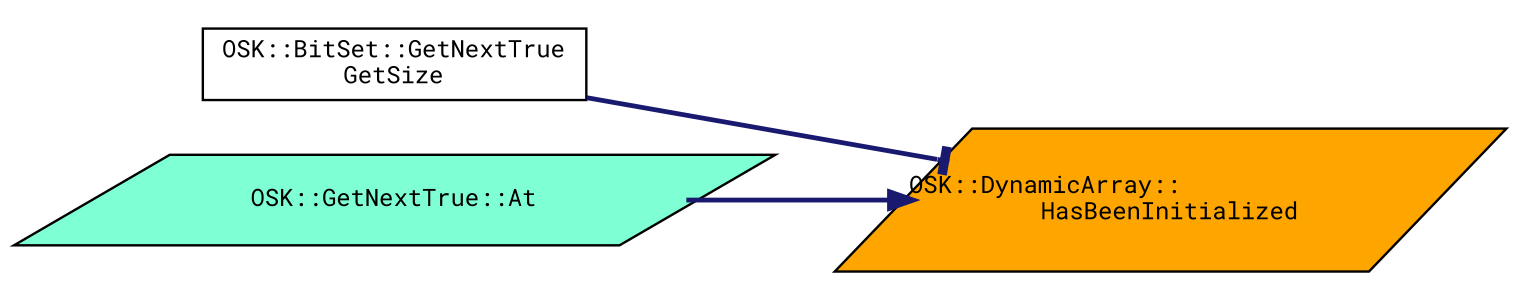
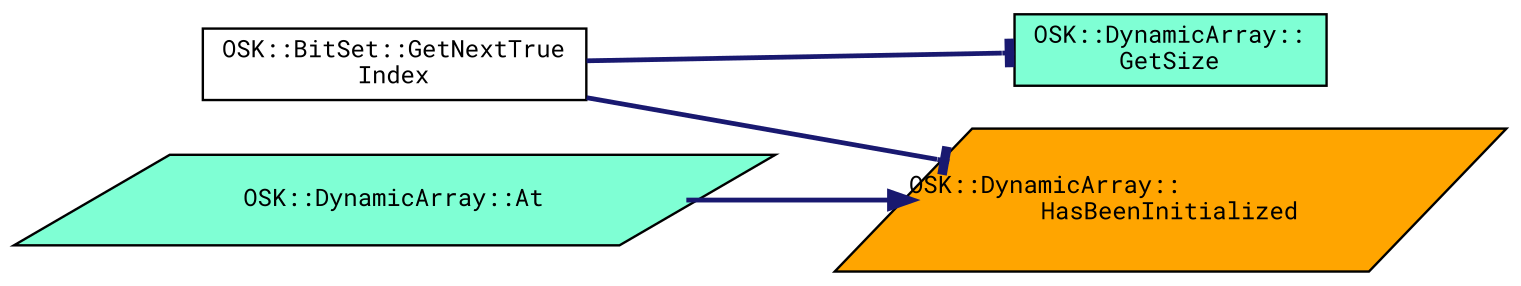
node "OSK::DynamicArray:: GetSize": added
node "OSK::BitSet::GetNextTrue GetSize": label "OSK::BitSet::GetNextTrue GetSize" -> "OSK::BitSet::GetNextTrue Index"
node "OSK::GetNextTrue::At": label "OSK::GetNextTrue::At" -> "OSK::DynamicArray::At"
